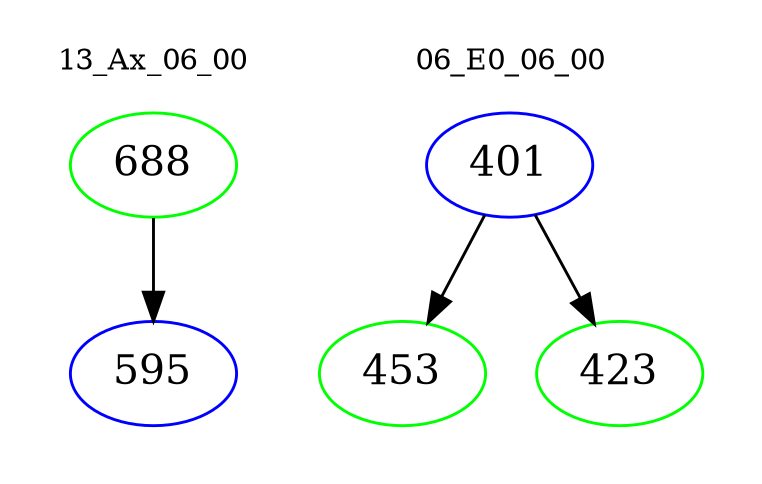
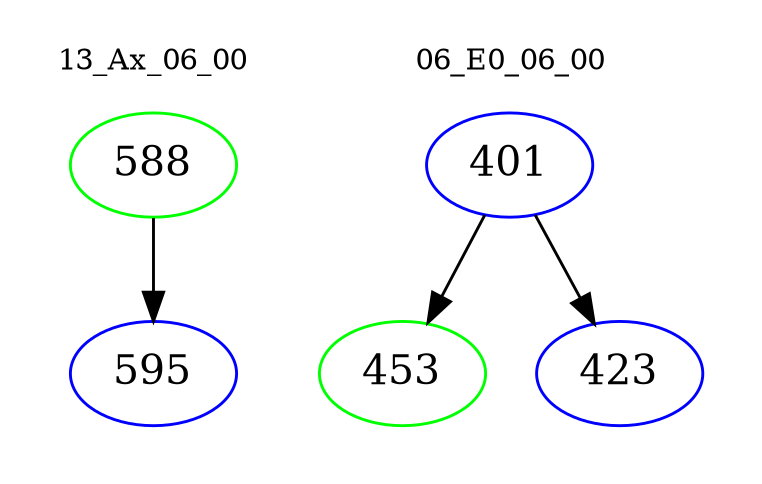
node "688": label "688" -> "588"
node "423": color green -> blue
